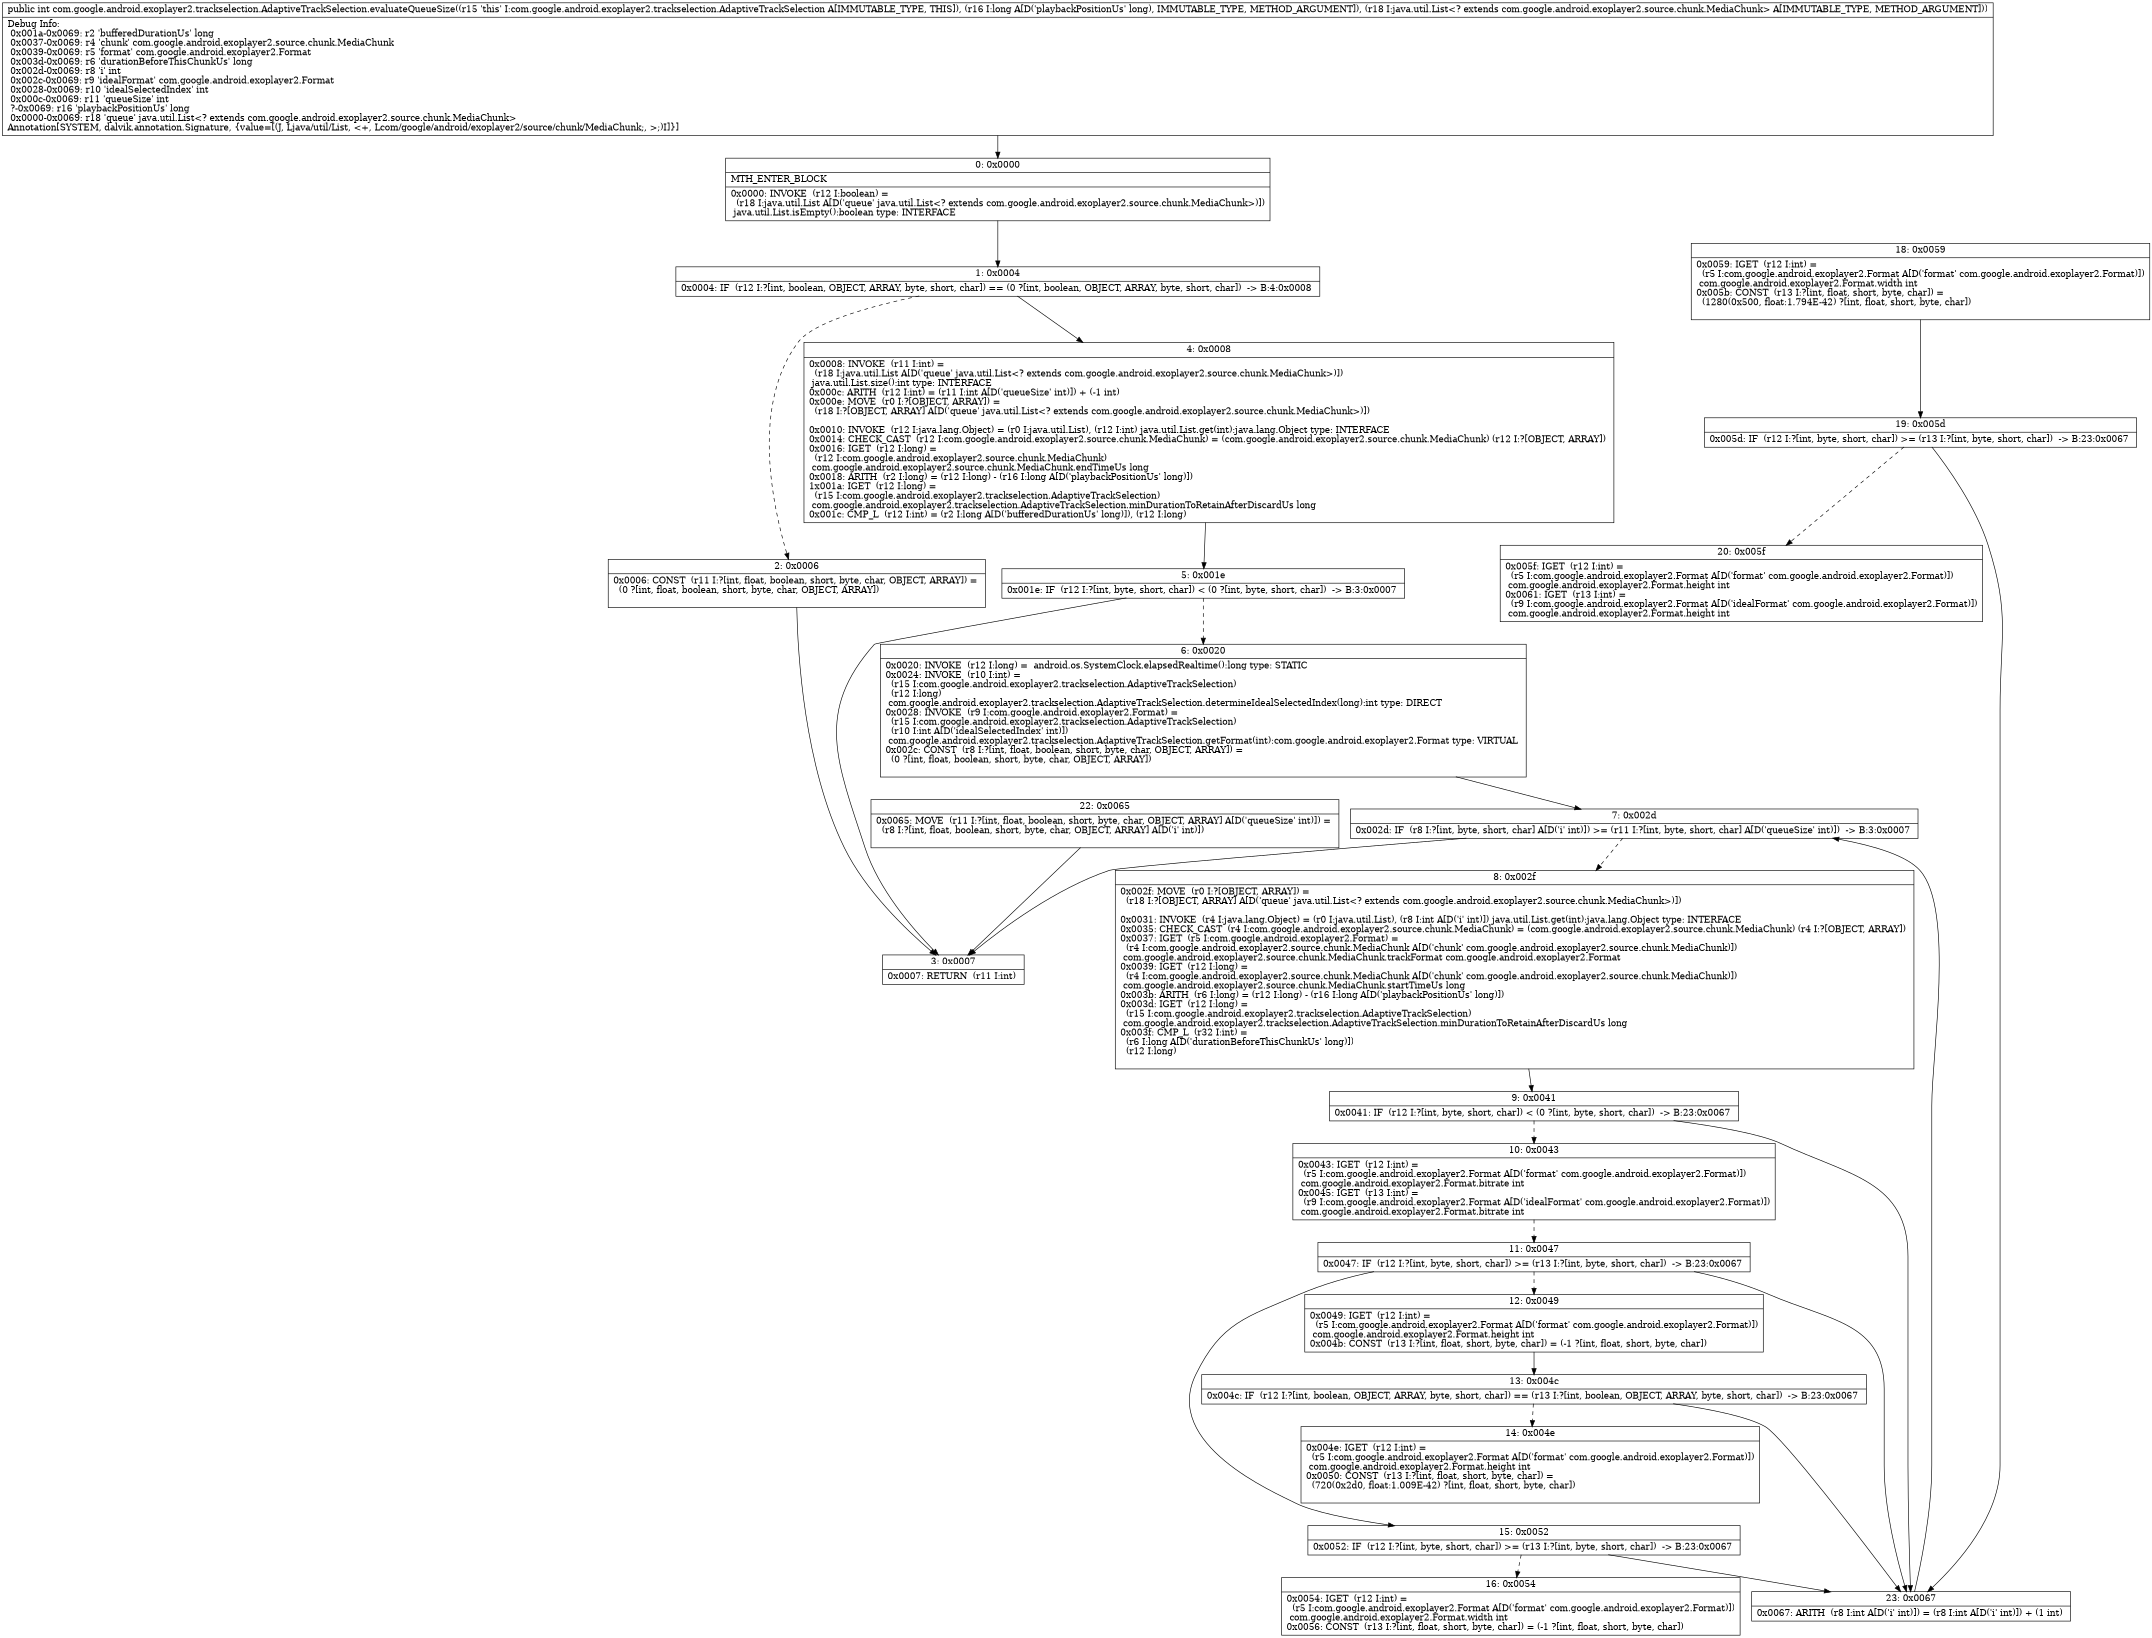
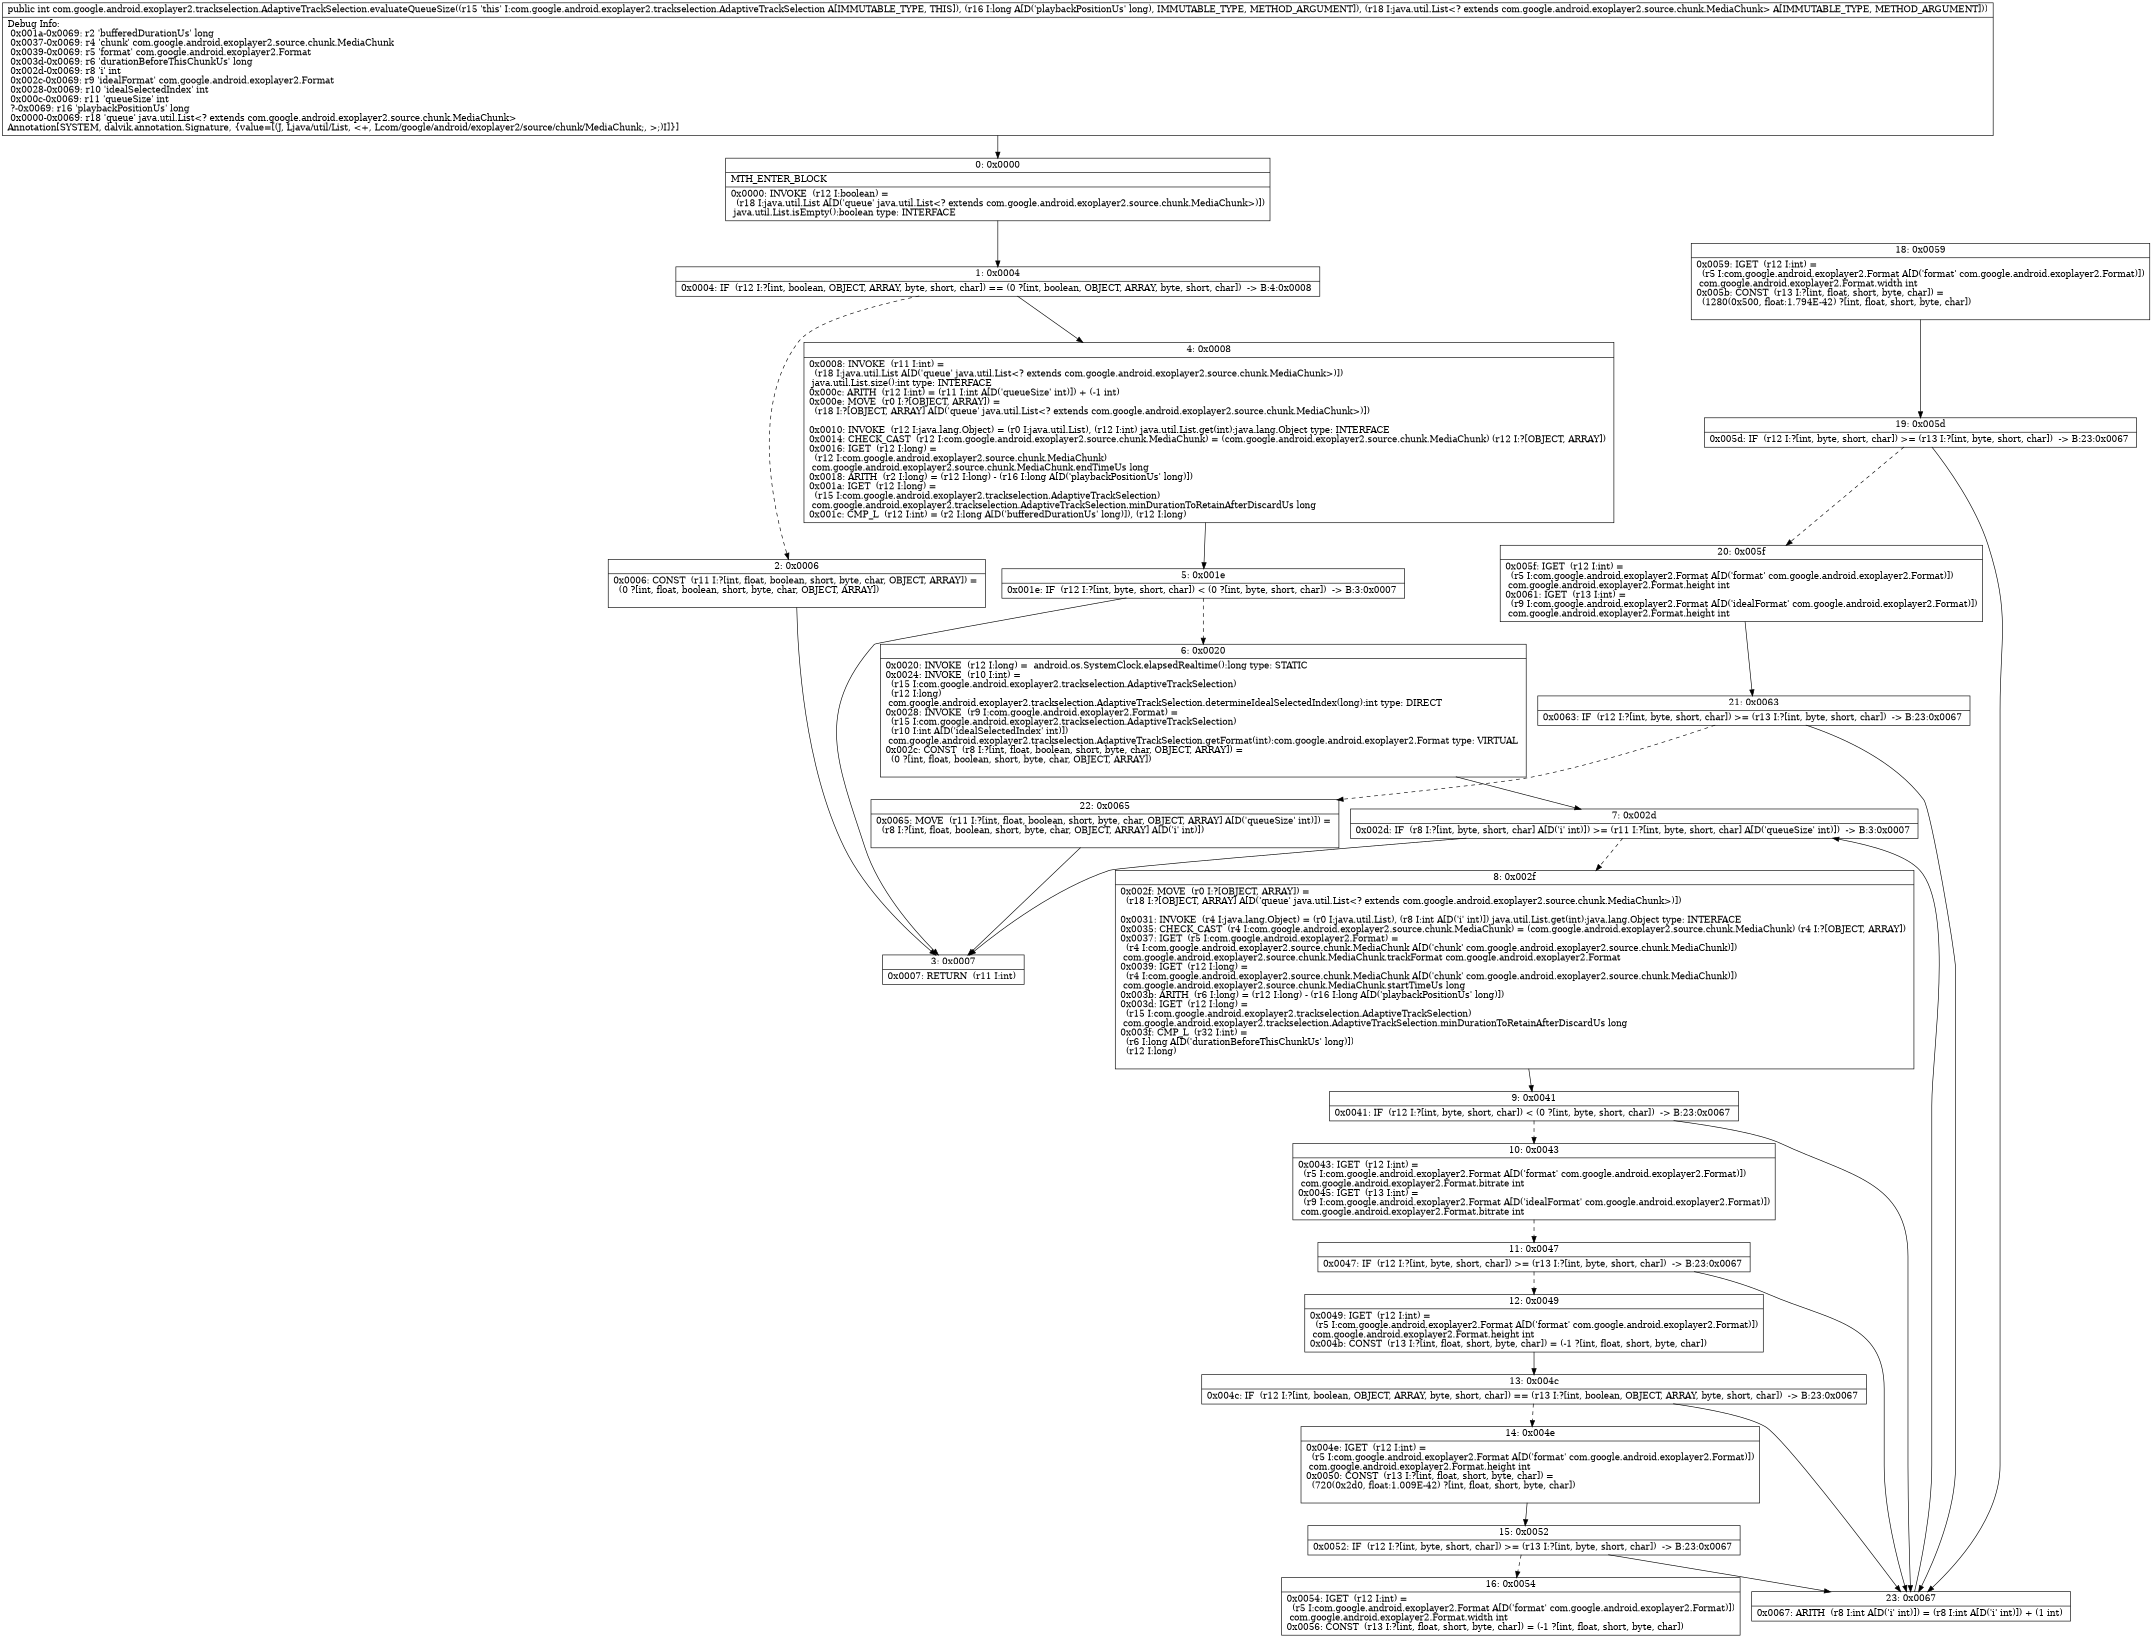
node "4: 0x0008": text "1x001a: IGET  (r12 I:long) =" -> "0x001a: IGET  (r12 I:long) ="
node "21: 0x0063": added
edge "11: 0x0047" -> "15: 0x0052": now "14: 0x004e" -> "15: 0x0052"
